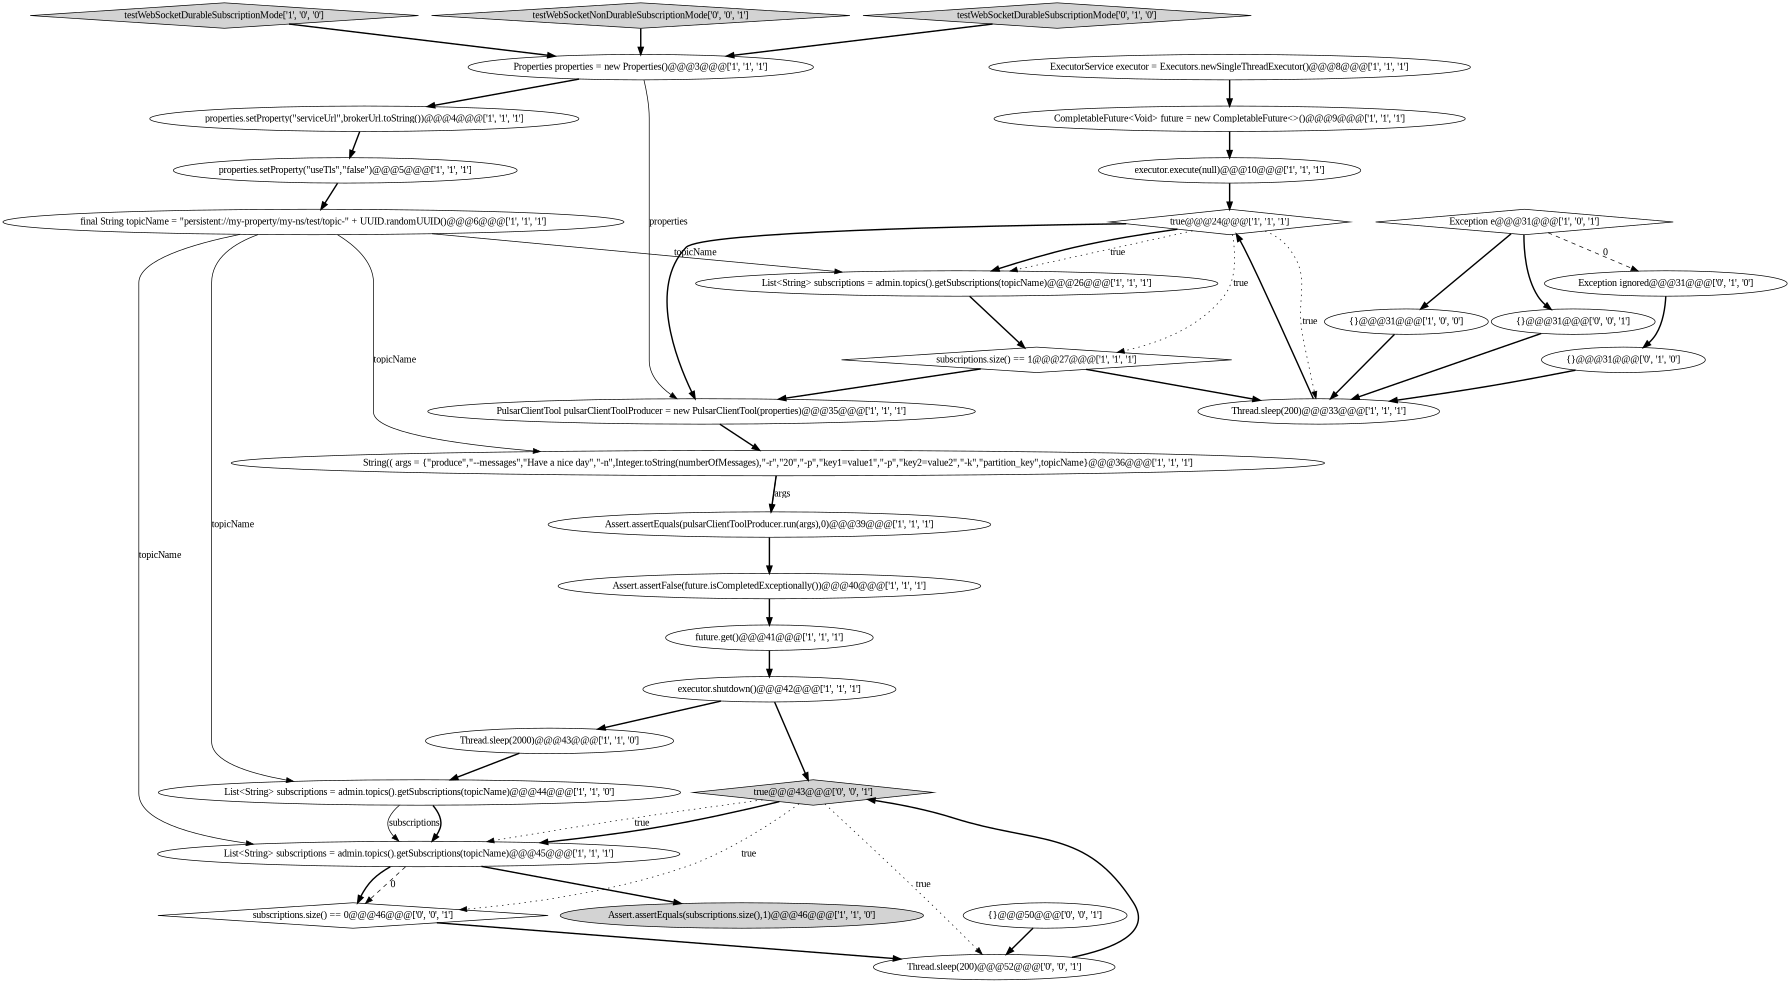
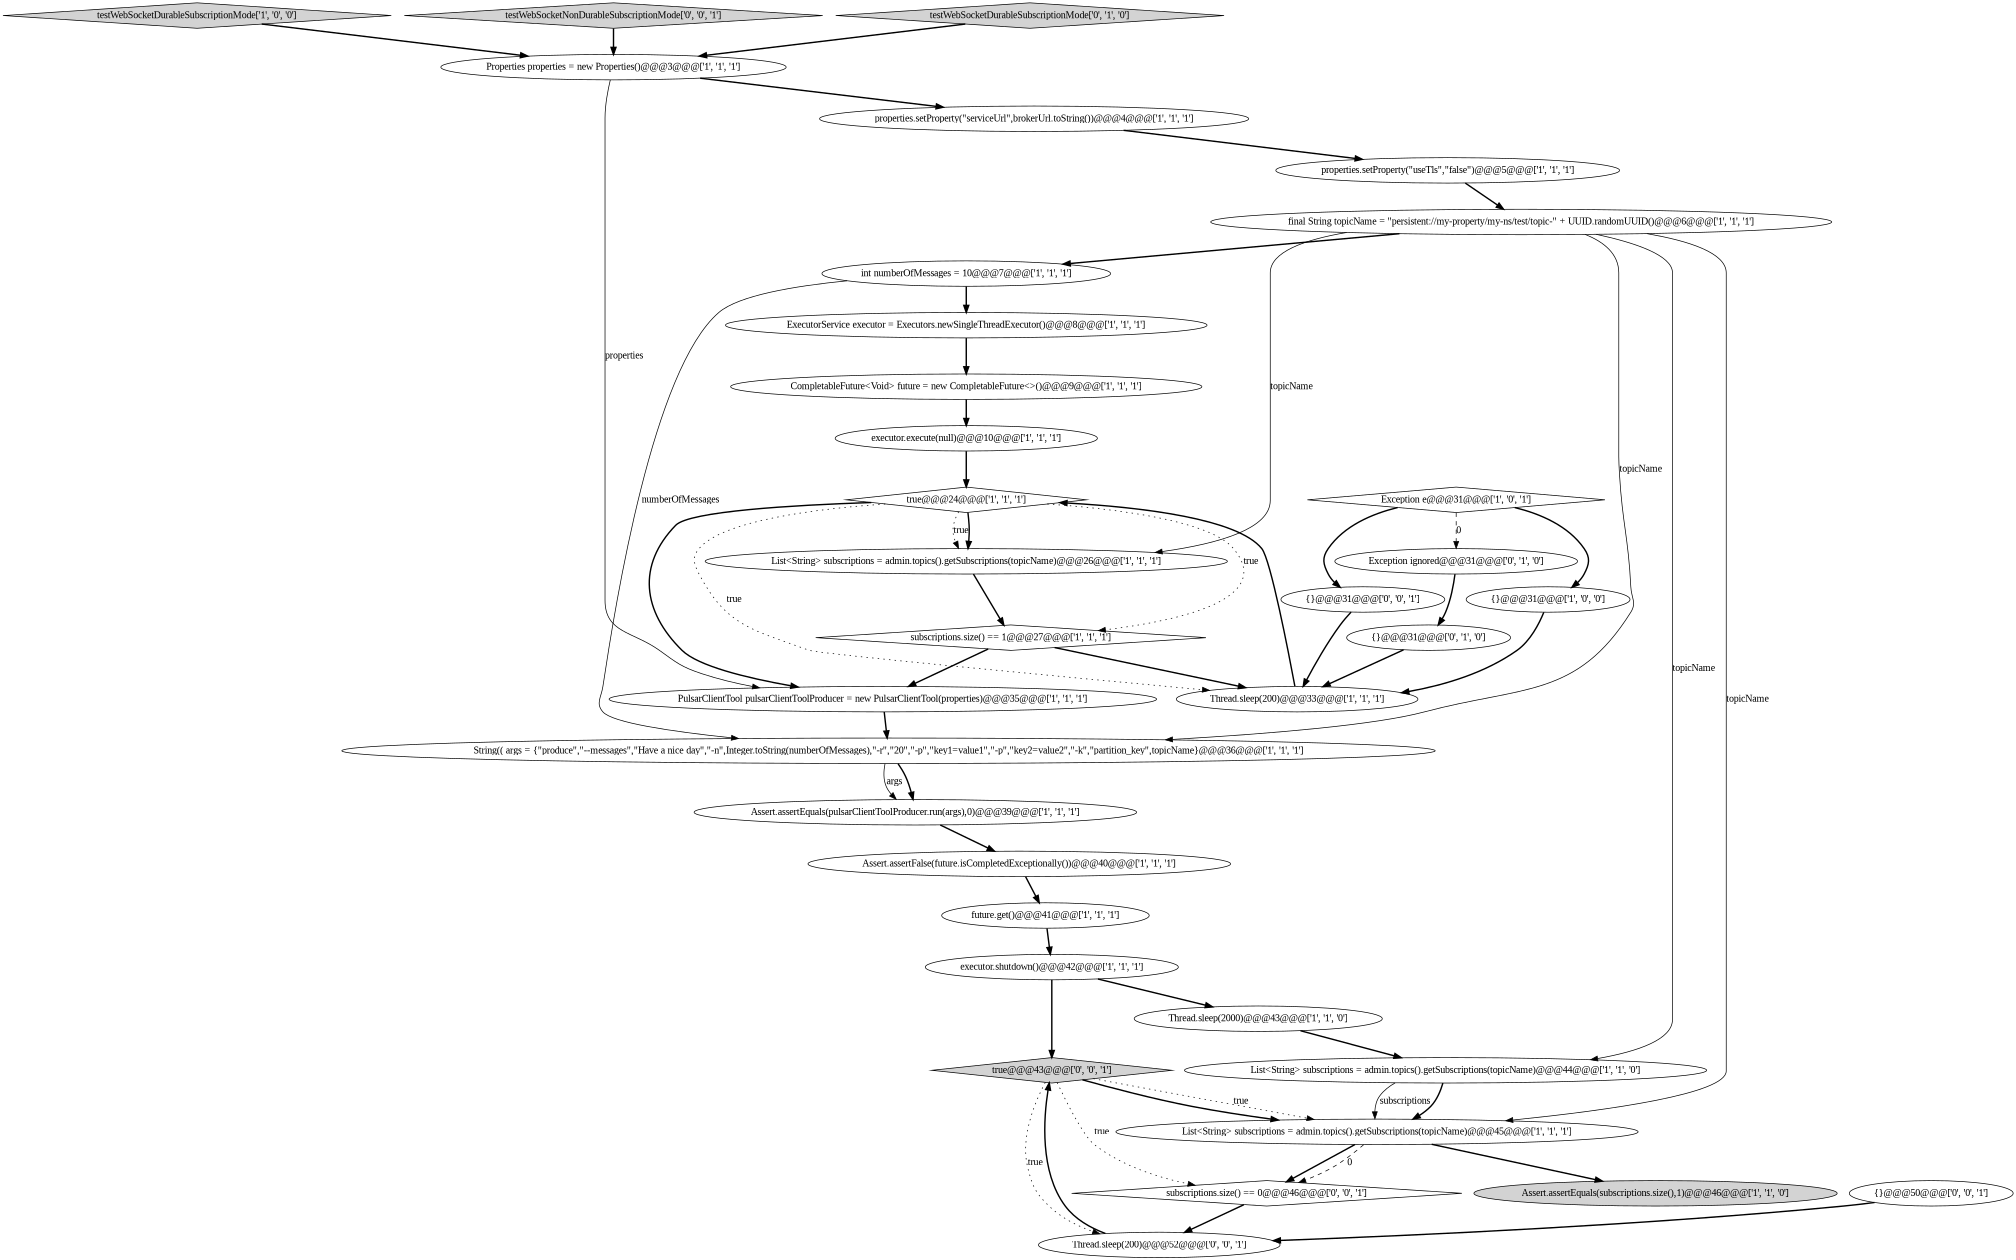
node "int numberOfMessages = 10@@@7@@@['1', '1', '1']": added
